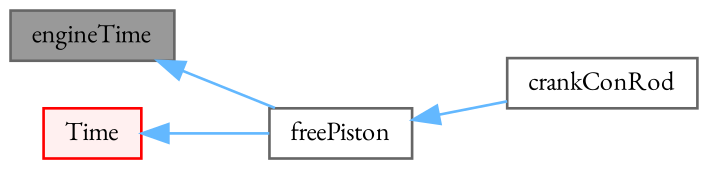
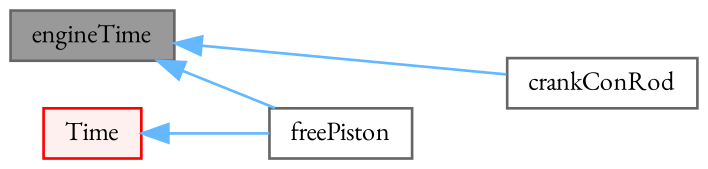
edge "crankConRod" -> "freePiston": now "crankConRod" -> "engineTime"
